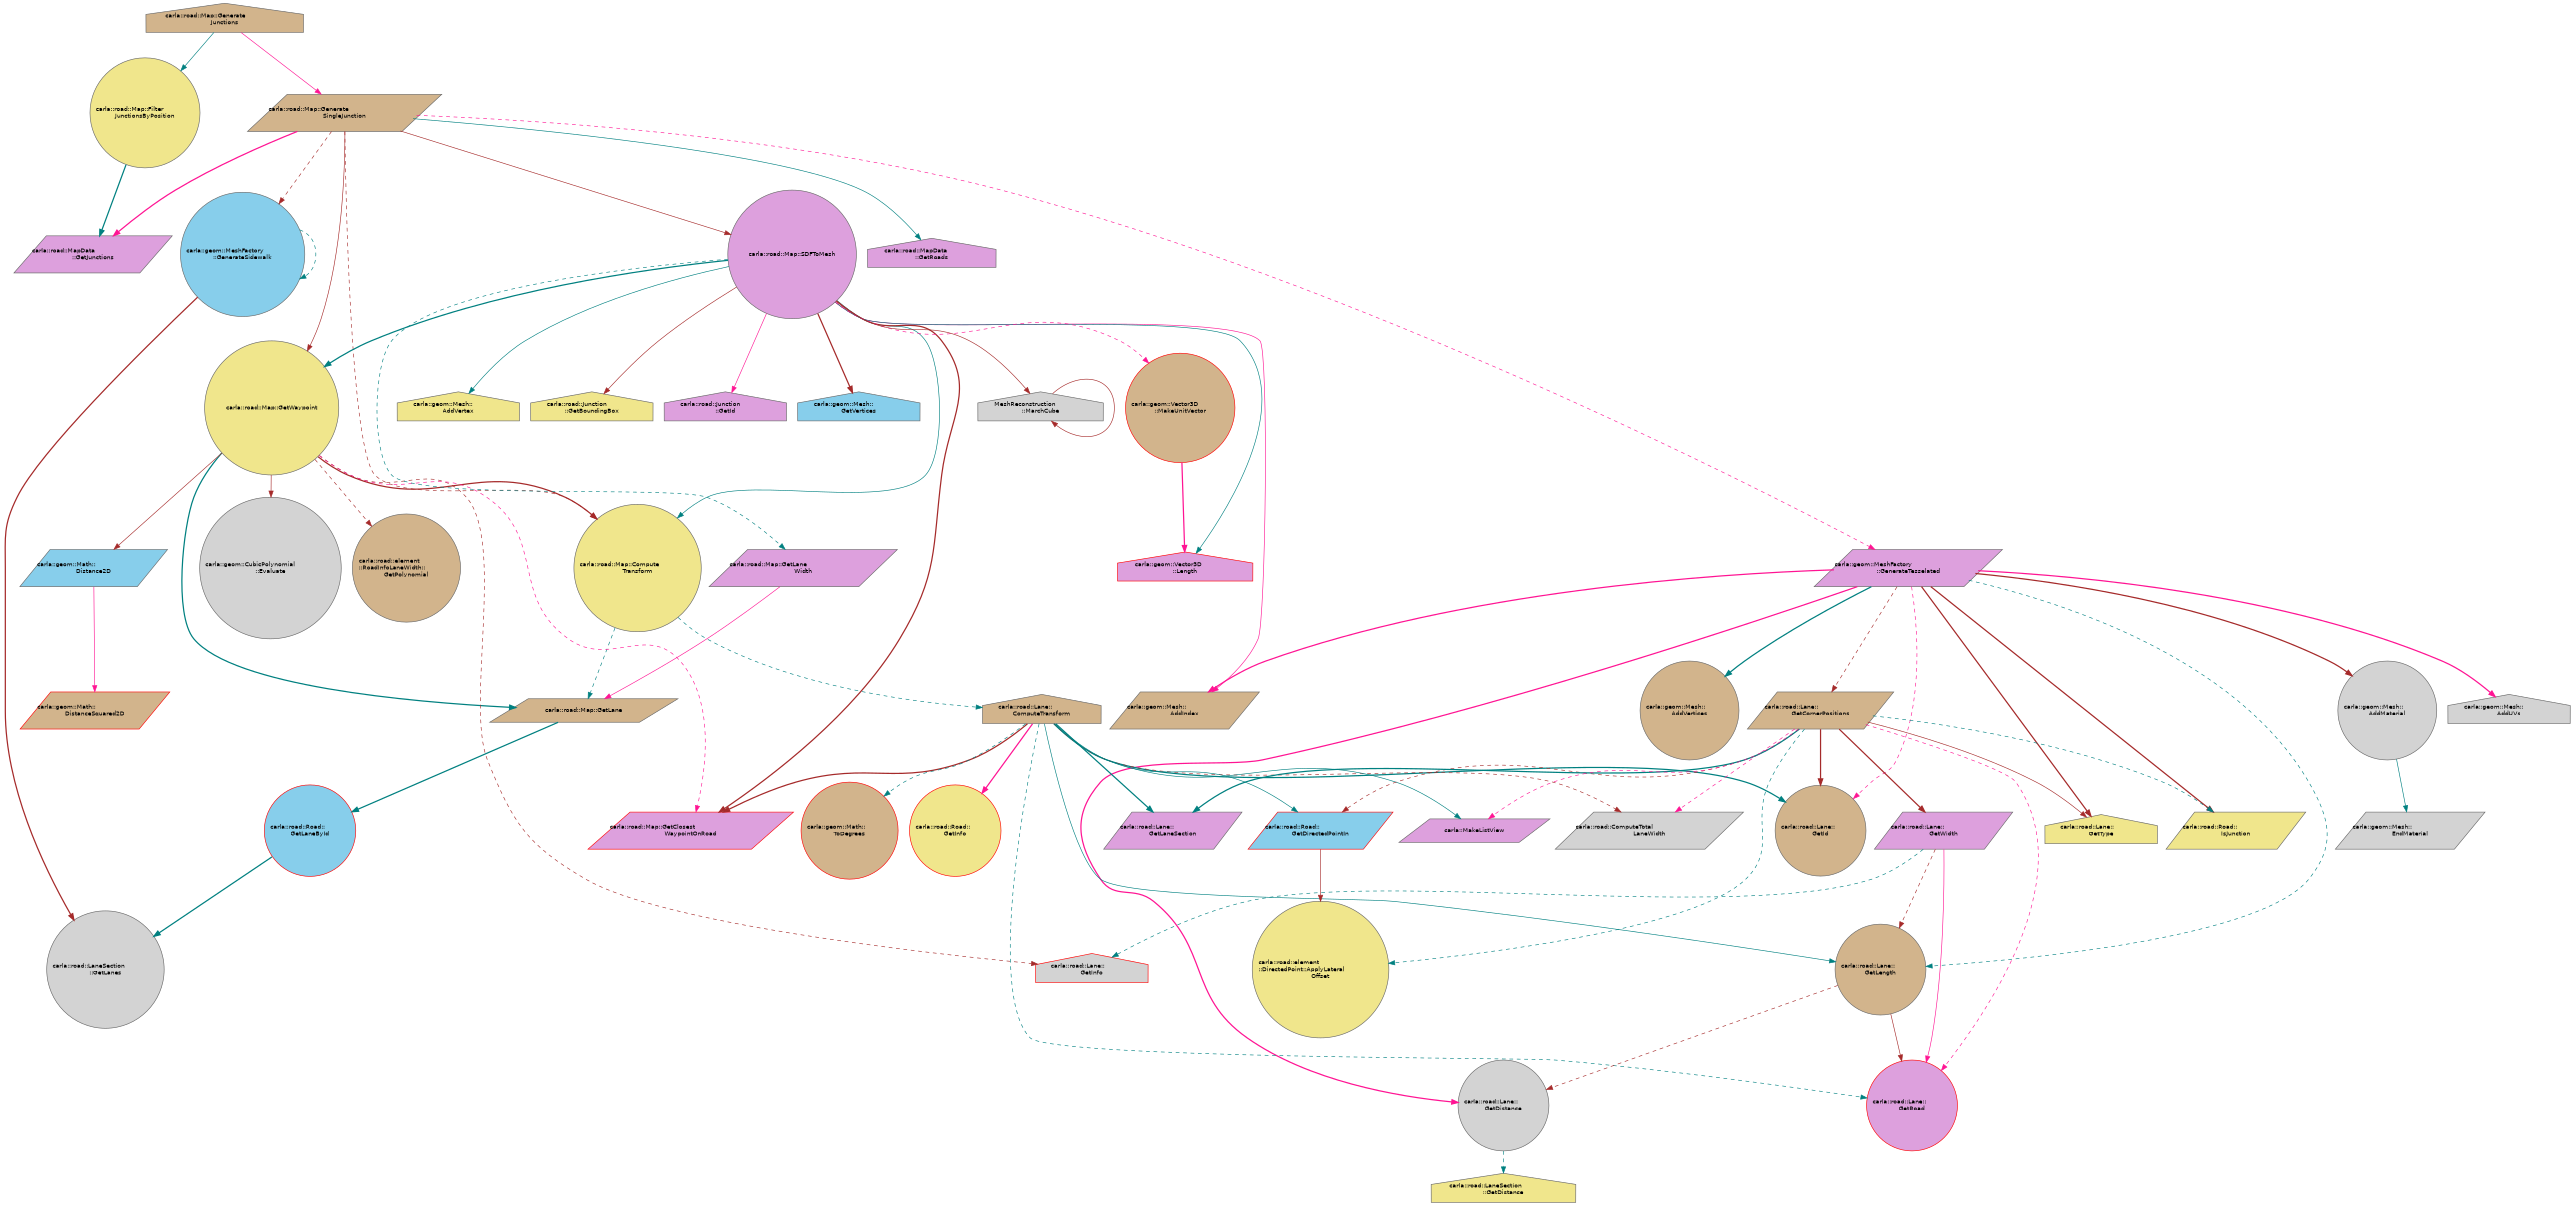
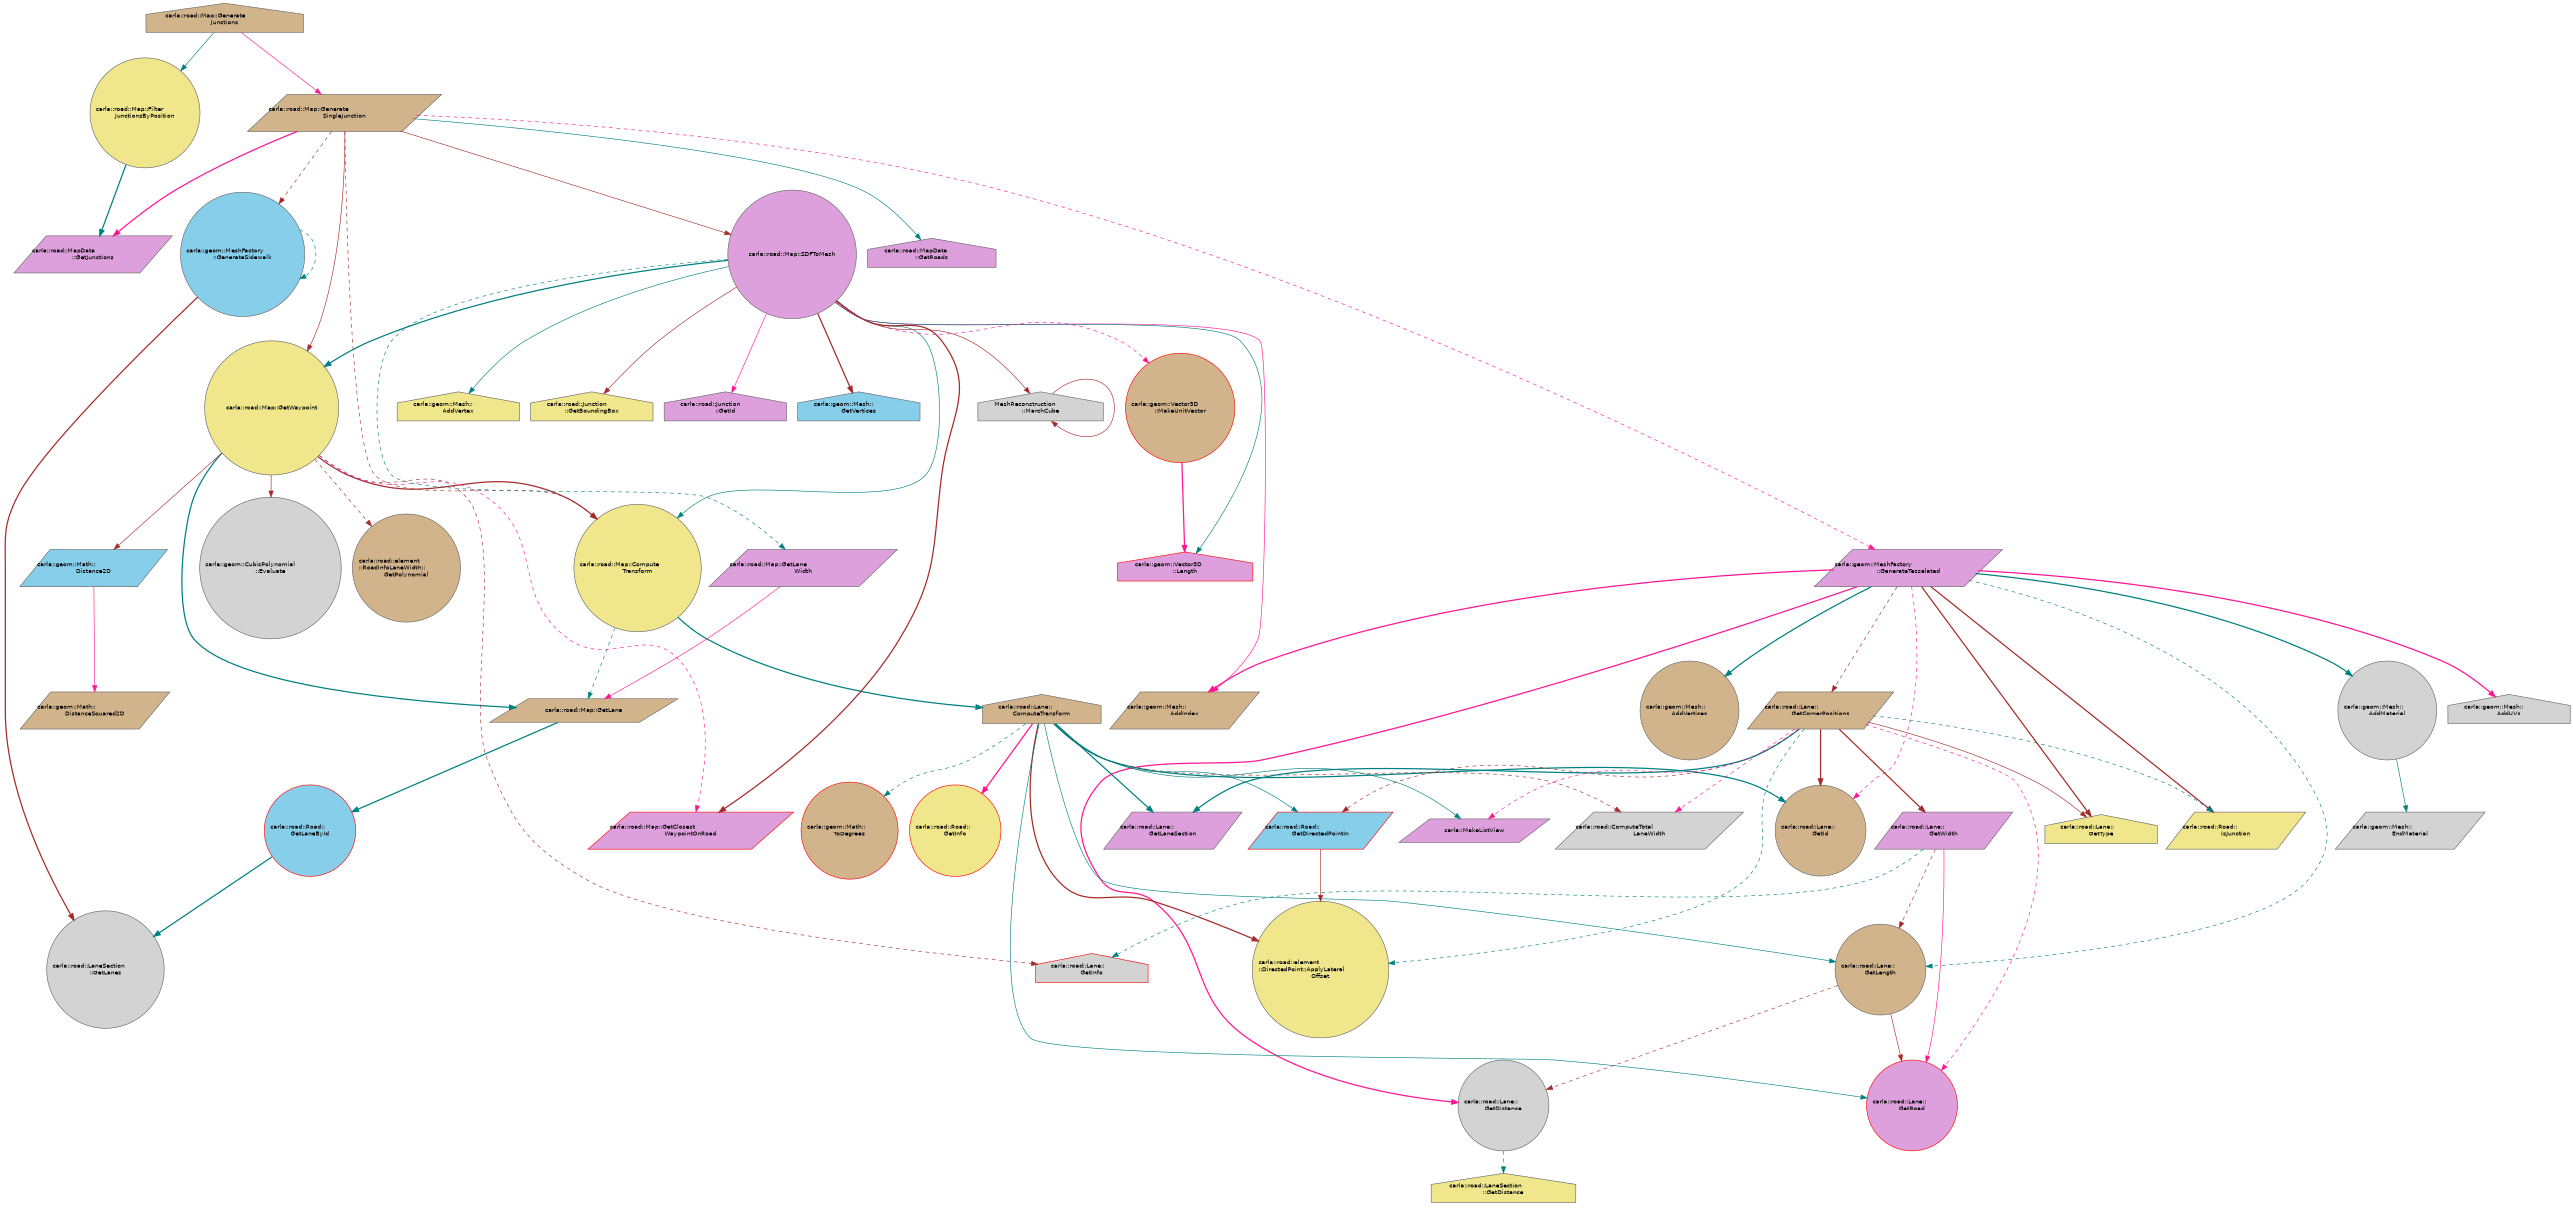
edge "carla::geom::MeshFactory ::GenerateTesselated" -> "carla::geom::Mesh:: AddMaterial": color brown -> teal
edge "carla::road::Map::Compute Transform" -> "carla::road::Lane:: ComputeTransform": style dashed -> bold
node "carla::geom::Math:: DistanceSquared2D": color red -> grey40
edge "carla::road::Lane:: ComputeTransform" -> "carla::road::Map::GetClosest WaypointOnRoad": now "carla::road::Lane:: ComputeTransform" -> "carla::road::element ::DirectedPoint::ApplyLateral Offset"
edge "carla::road::Lane:: ComputeTransform" -> "carla::road::Lane:: GetRoad": style dashed -> solid
